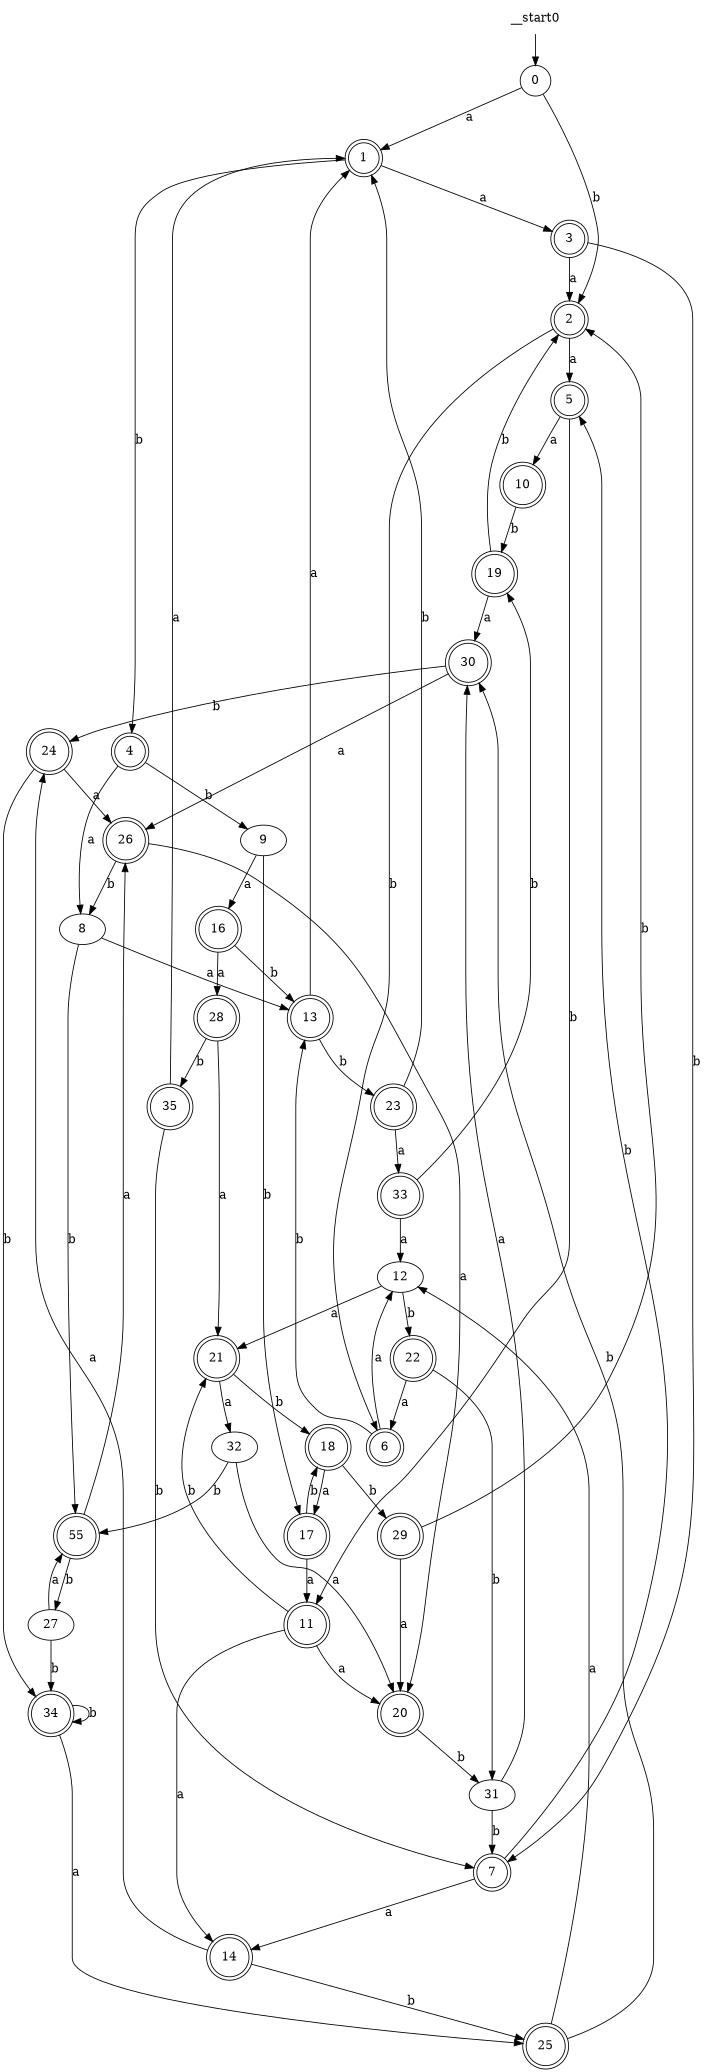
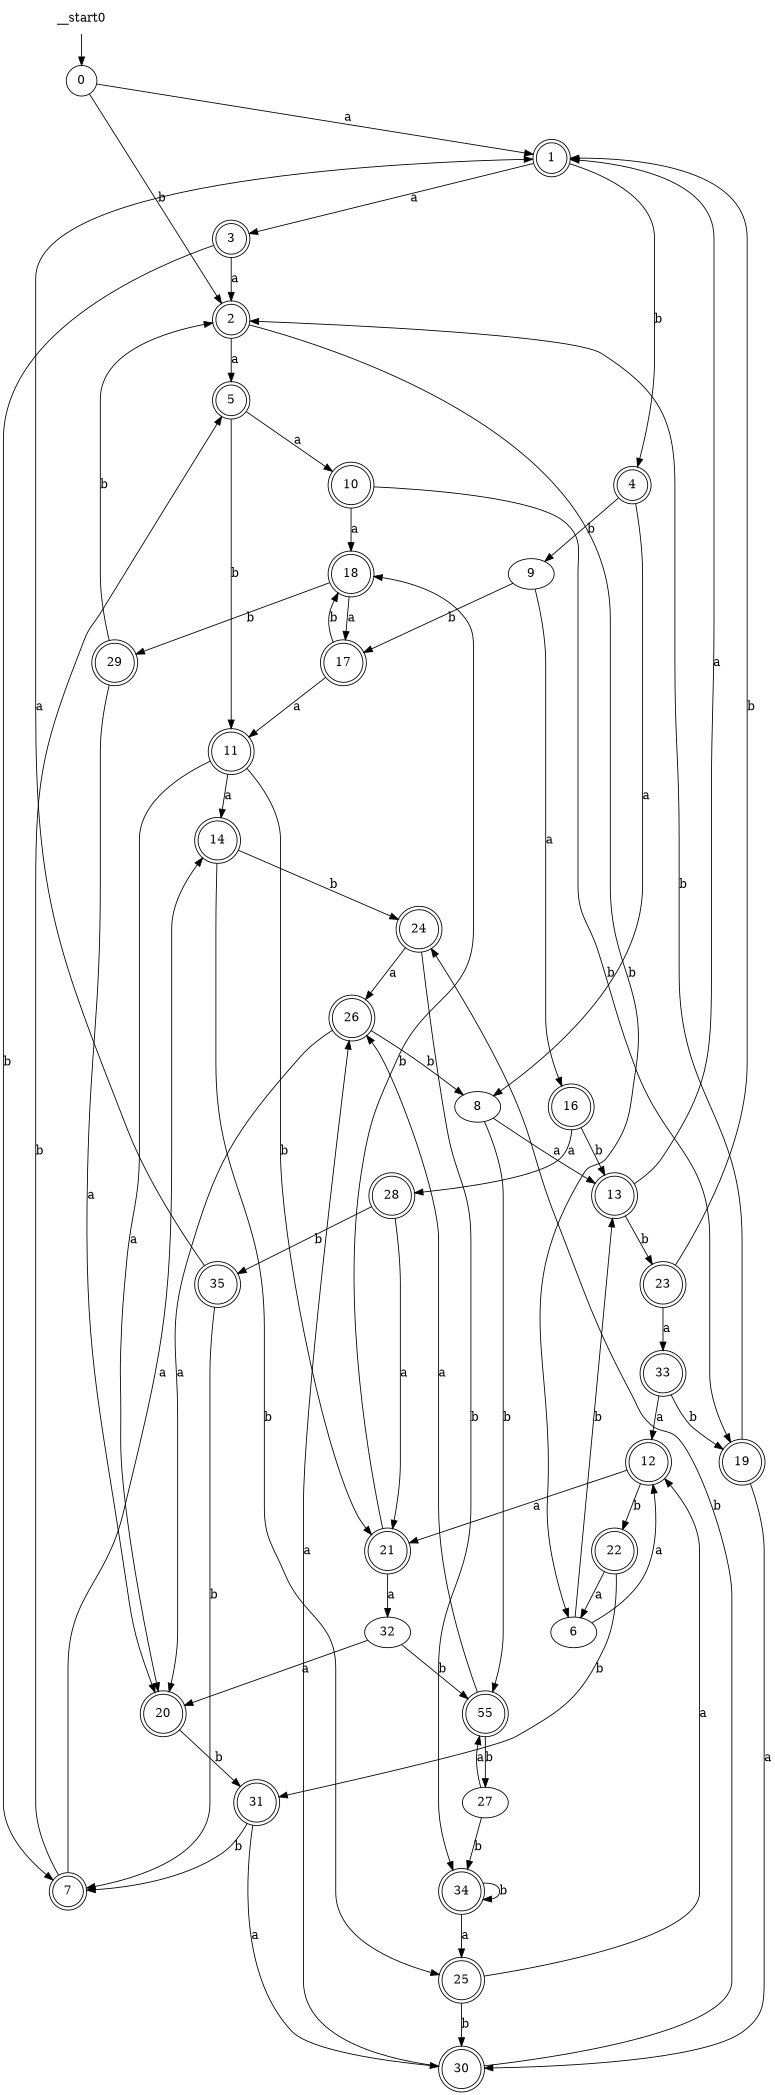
edge "10" -> "18": added, label "a"
node "12": shape ellipse -> doublecircle
edge "14" -> "24": label "a" -> "b"
node "6": shape doublecircle -> ellipse
node "31": shape ellipse -> doublecircle
